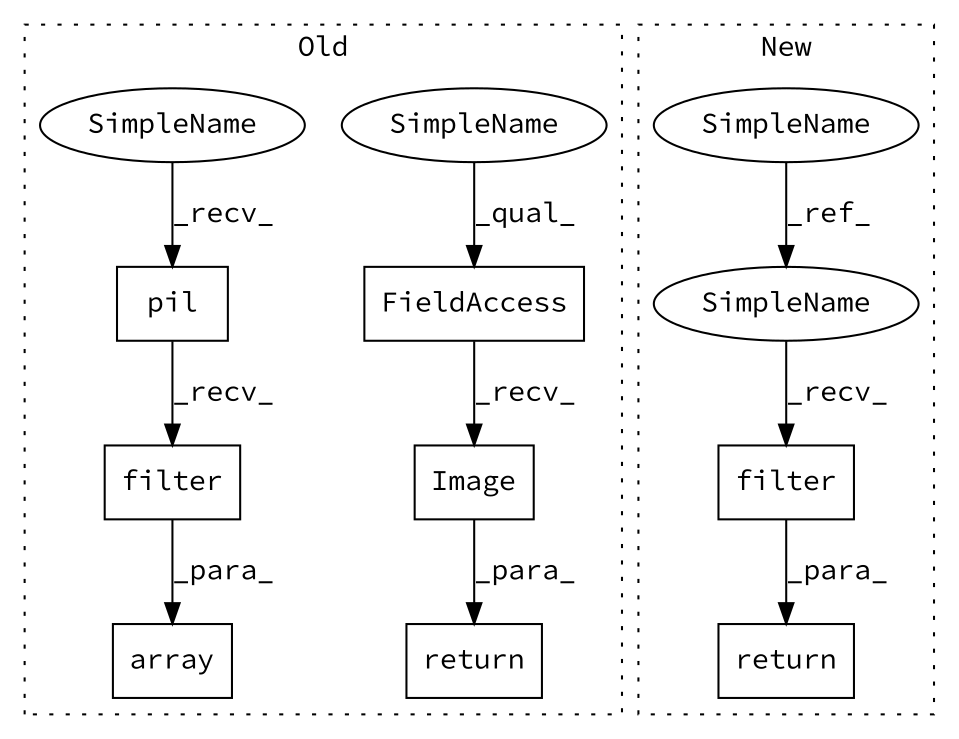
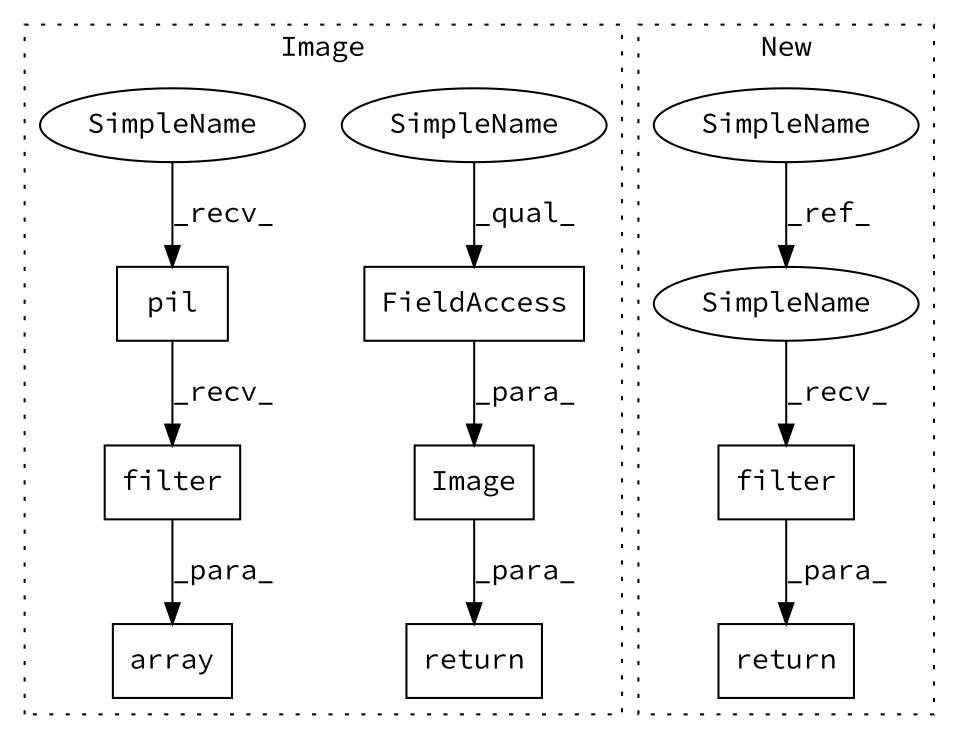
cluster "Old": label "Old" -> "Image"
edge "FieldAccess" -> "Image": label "_recv_" -> "_para_"
